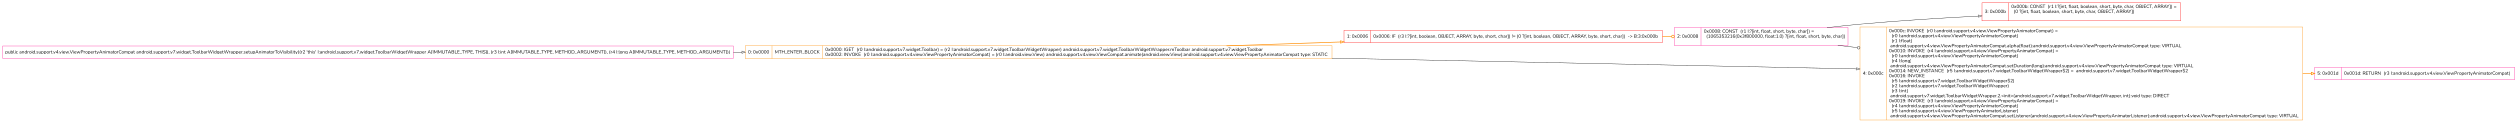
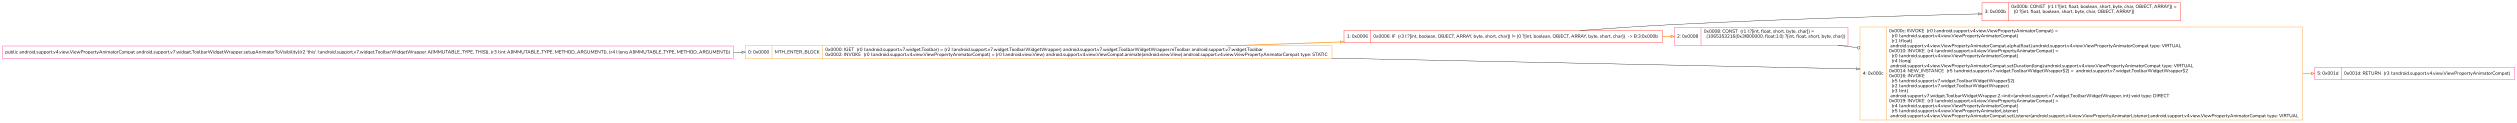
edge "2: 0x0008" -> "3: 0x000b": now "1: 0x0006" -> "3: 0x000b"
edge "1: 0x0006" -> "2: 0x0008": arrowhead odot -> onormal
